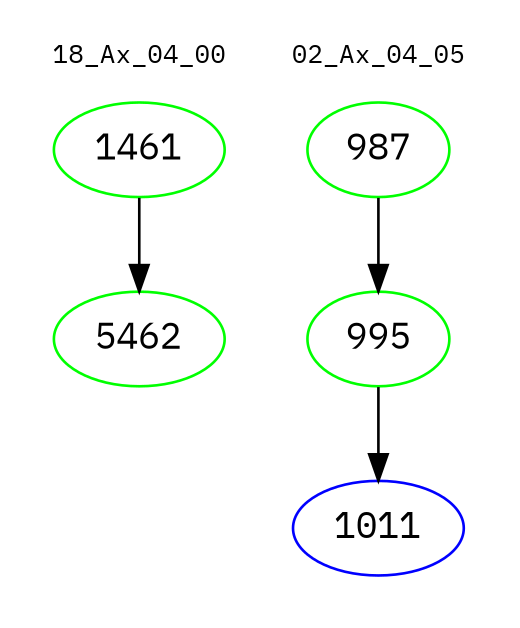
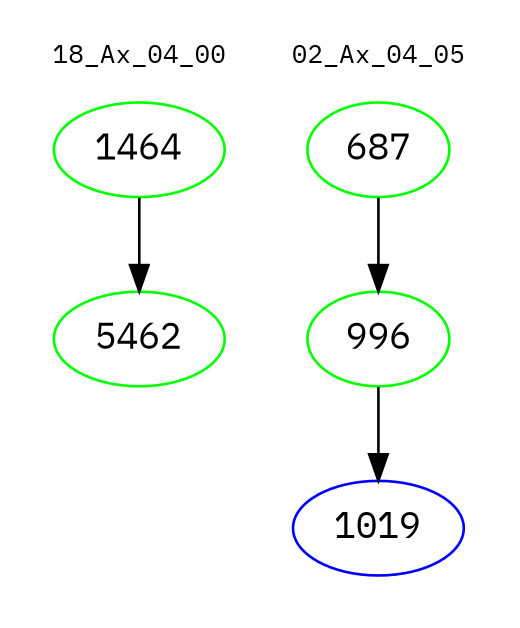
node "1461": label "1461" -> "1464"
node "987": label "987" -> "687"
node "995": label "995" -> "996"
node "1011": label "1011" -> "1019"
